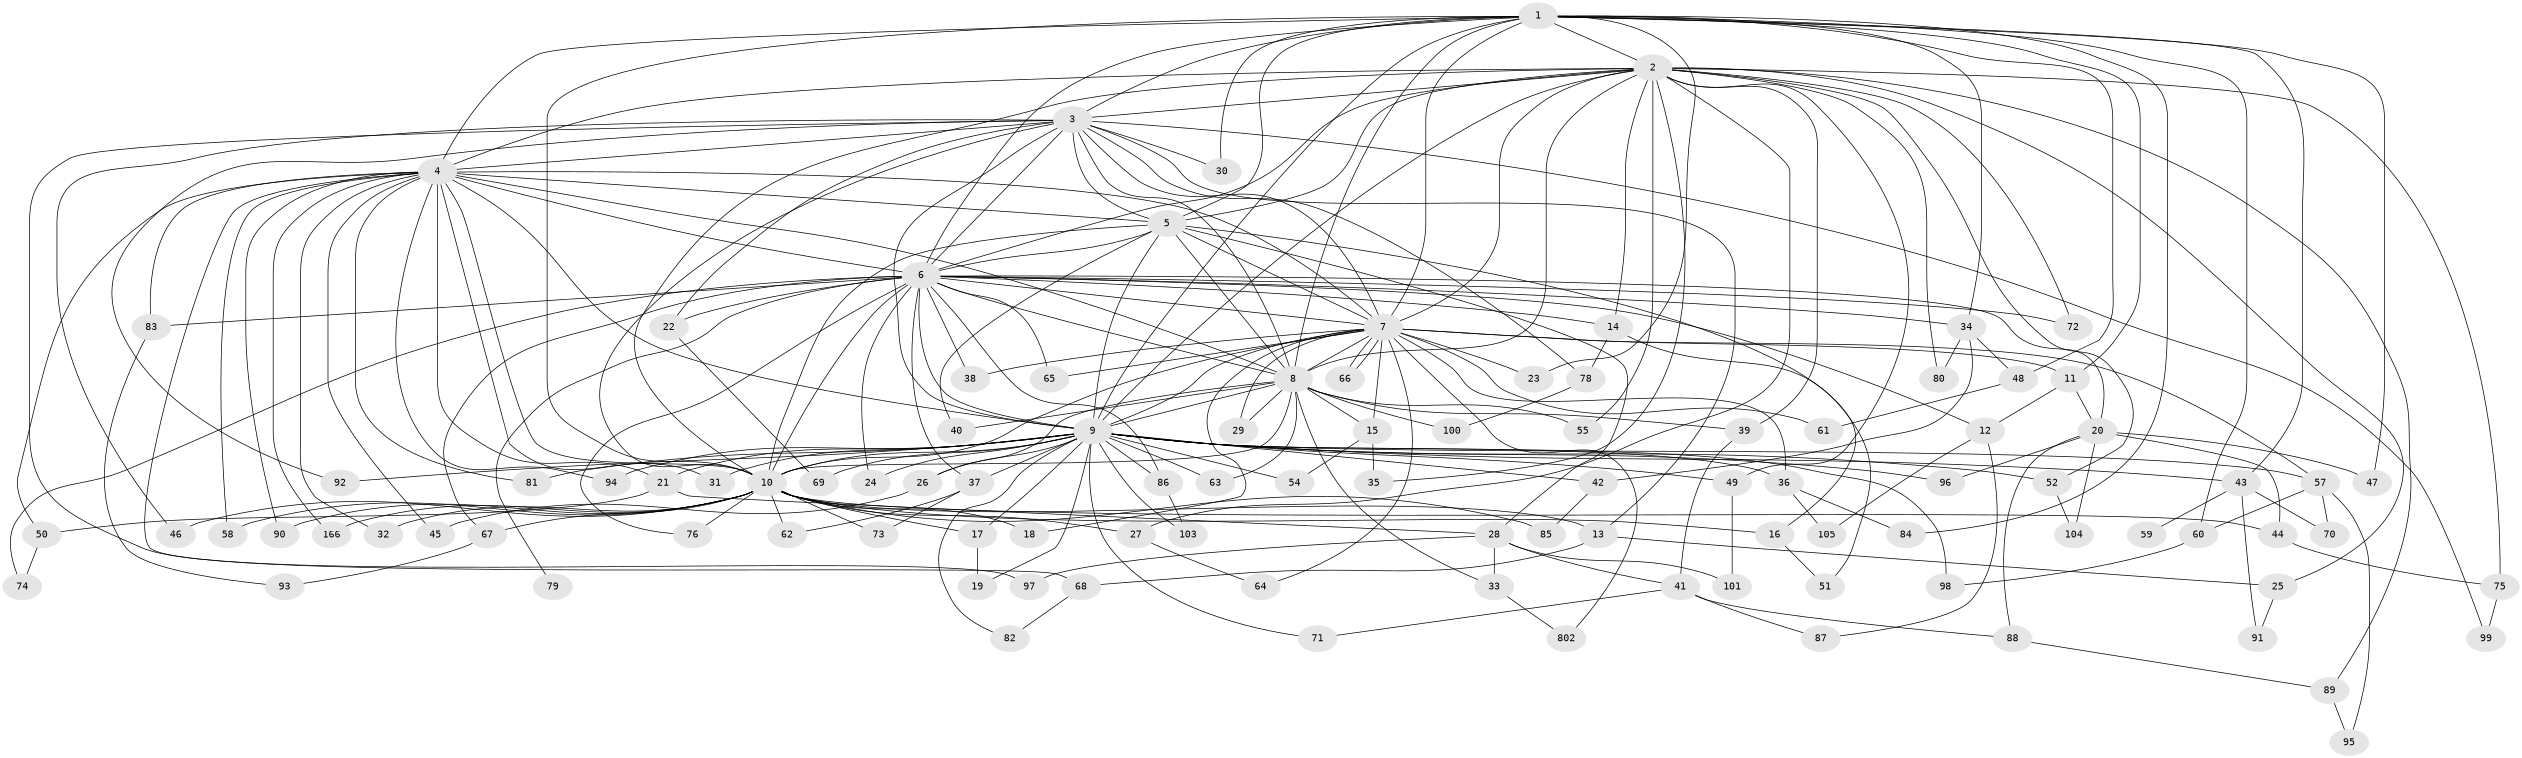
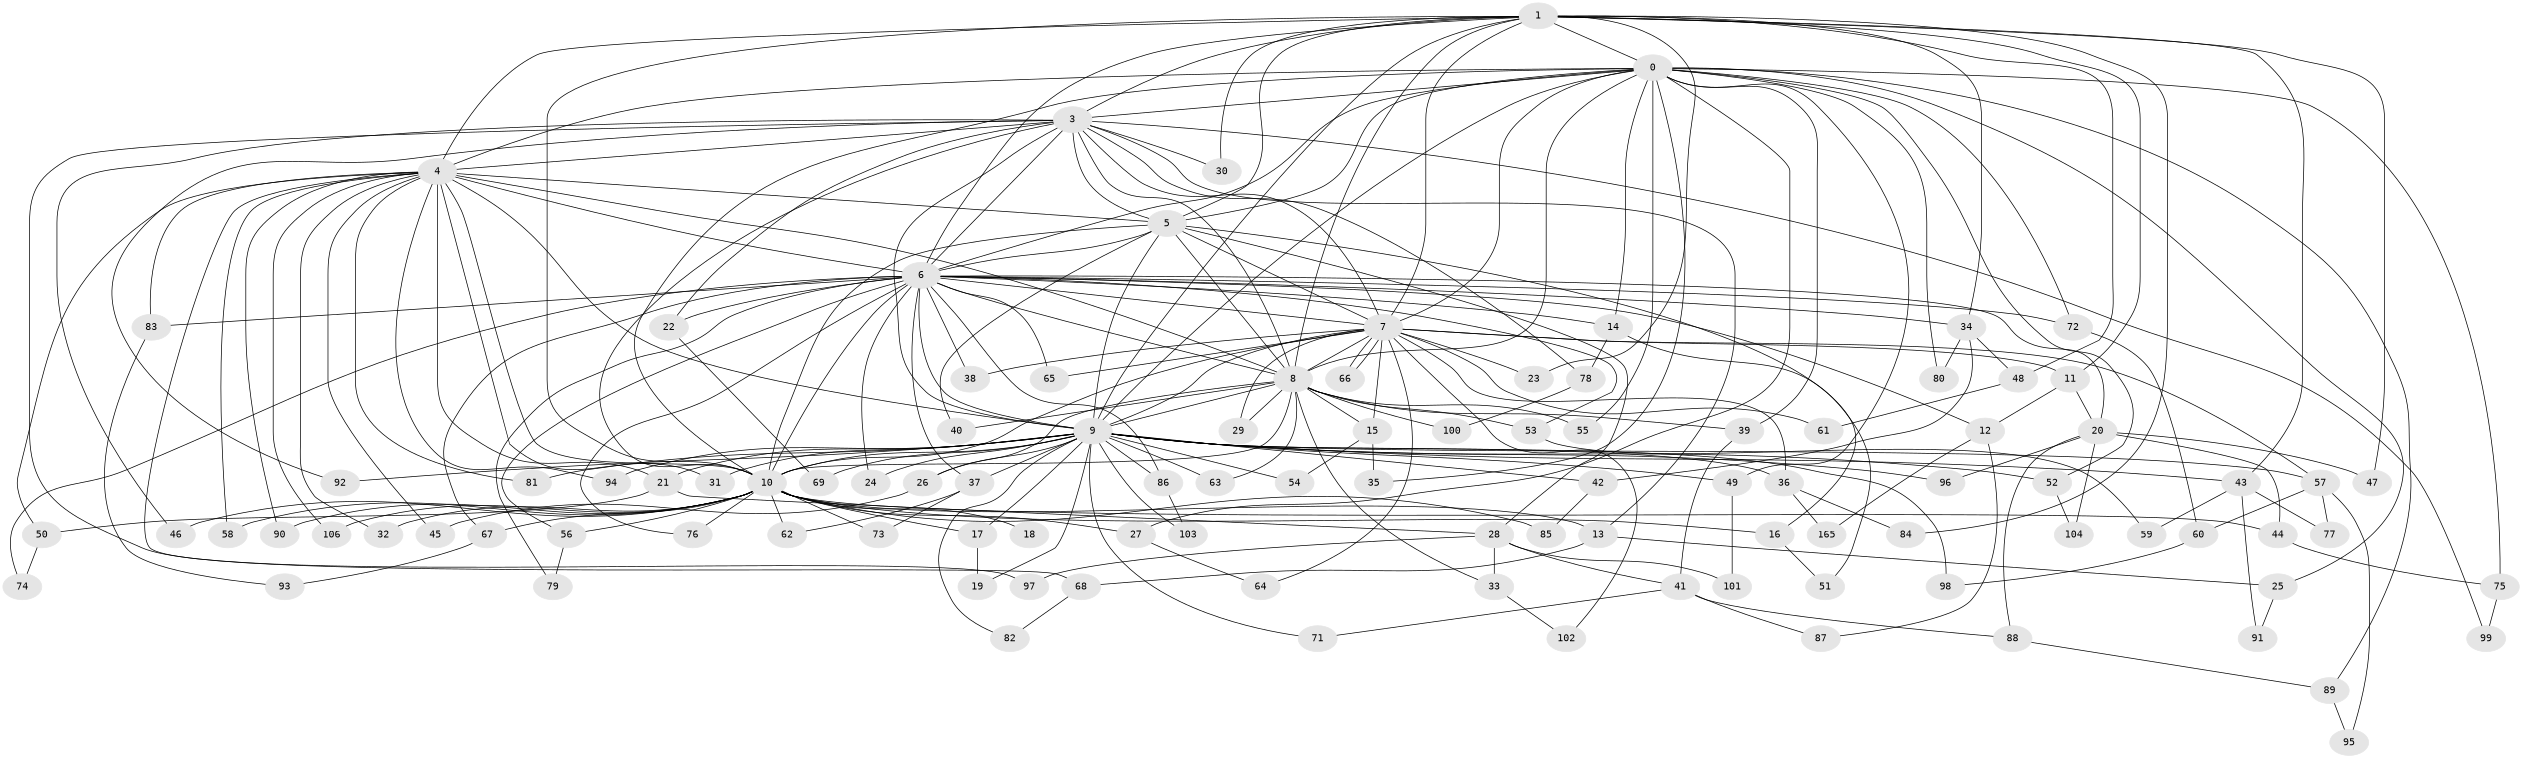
edge "1" -- "60": now "72" -- "60"
node "2": label "2" -> "0"
edge "4" -- "7": removed
node "53": added
edge "7" -- "18": removed
node "166": label "166" -> "106"
node "56": added
node "105": label "105" -> "165"
node "70": label "70" -> "77"
node "802": label "802" -> "102"
